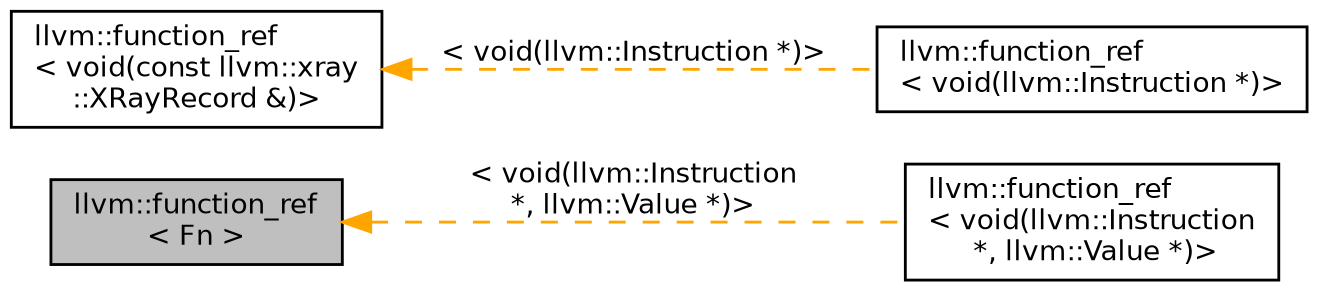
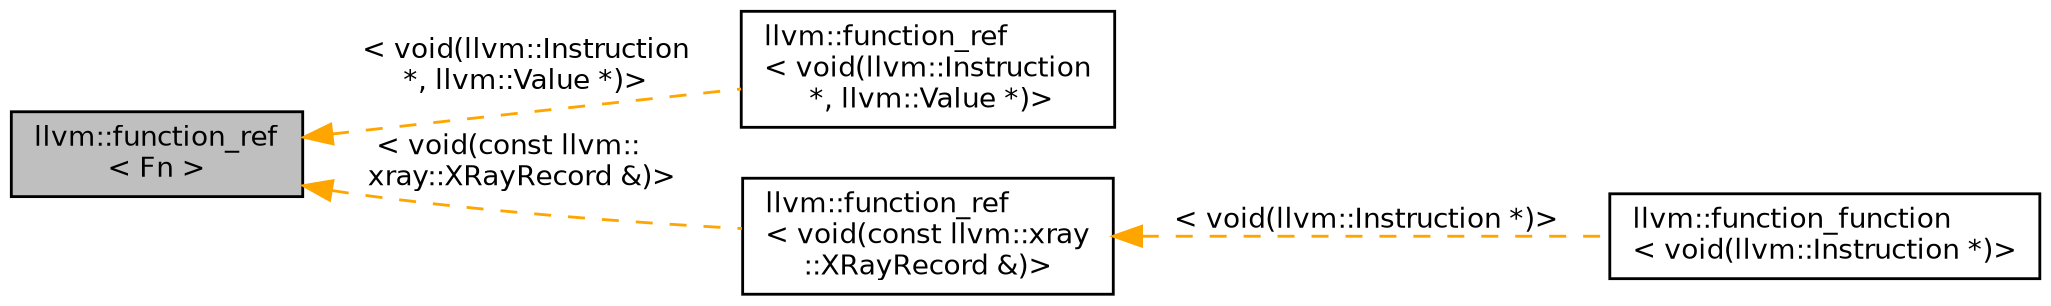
node "llvm::function_ref < void(llvm::Instruction *)>": label "llvm::function_ref < void(llvm::Instruction *)>" -> "llvm::function_function < void(llvm::Instruction *)>"
edge "llvm::function_ref < void(const llvm::xray ::XRayRecord &)>" -> "llvm::function_ref < Fn >": added, label "< void(const llvm:: xray::XRayRecord &)>"
